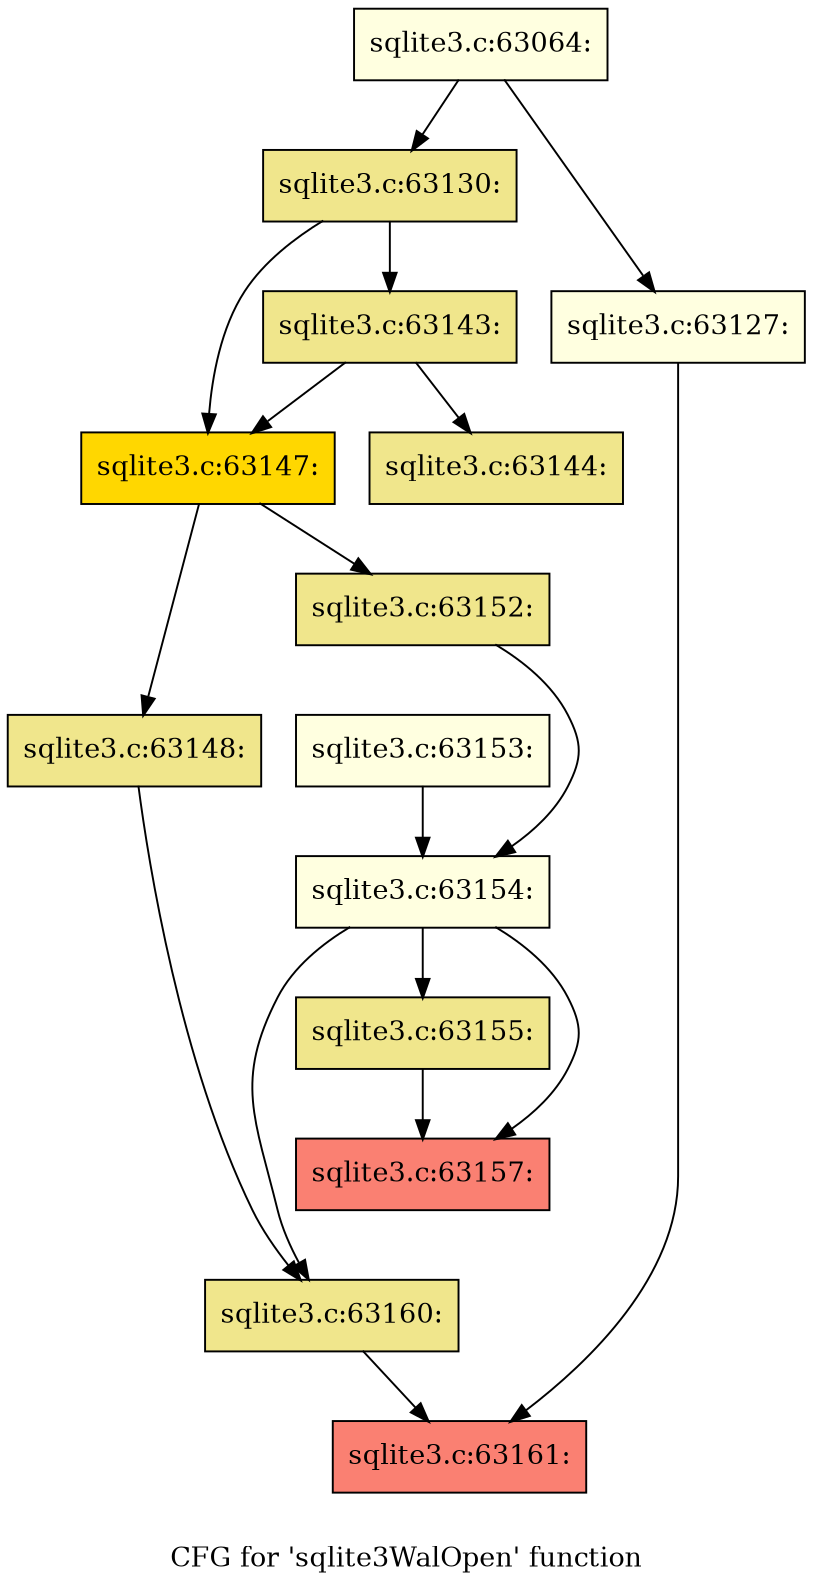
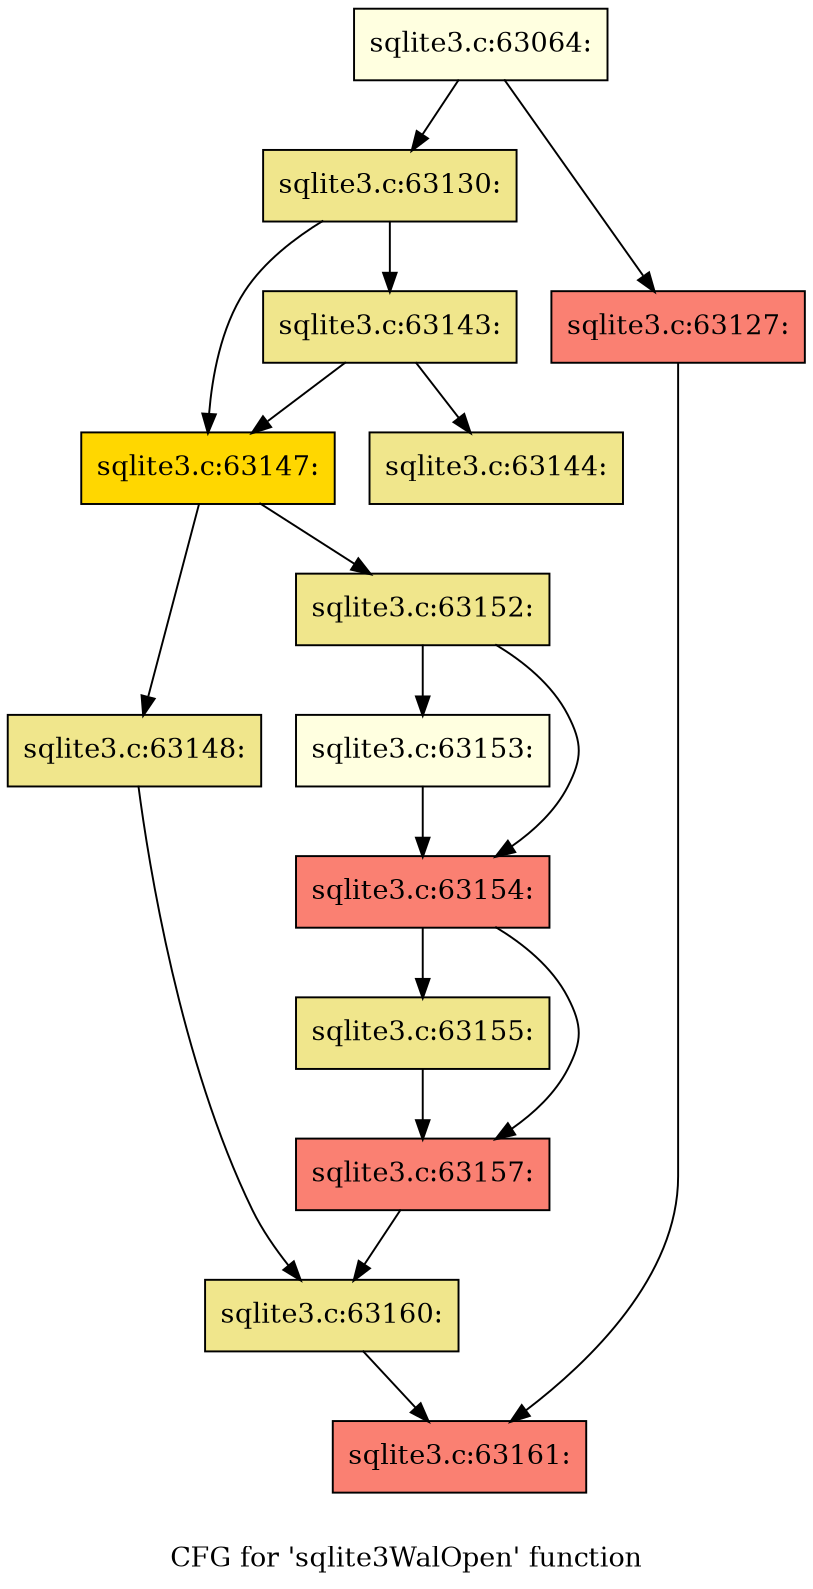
node "sqlite3.c:63127:": fillcolor lightyellow -> salmon
edge "sqlite3.c:63152:" -> "sqlite3.c:63153:": added
node "sqlite3.c:63154:": fillcolor lightyellow -> salmon
edge "sqlite3.c:63154:" -> "sqlite3.c:63160:": now "sqlite3.c:63157:" -> "sqlite3.c:63160:"
